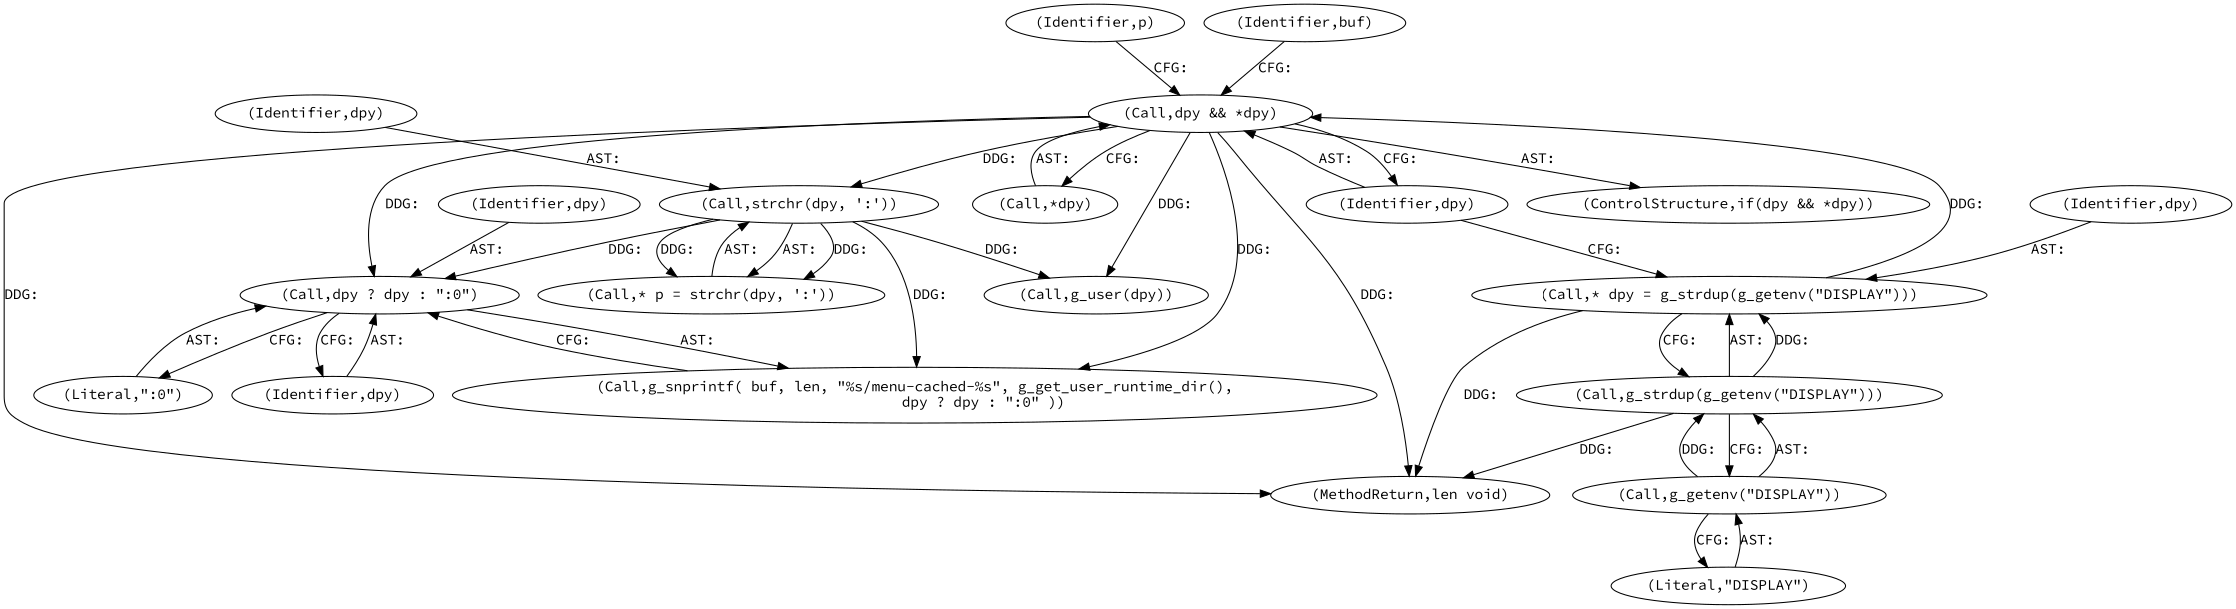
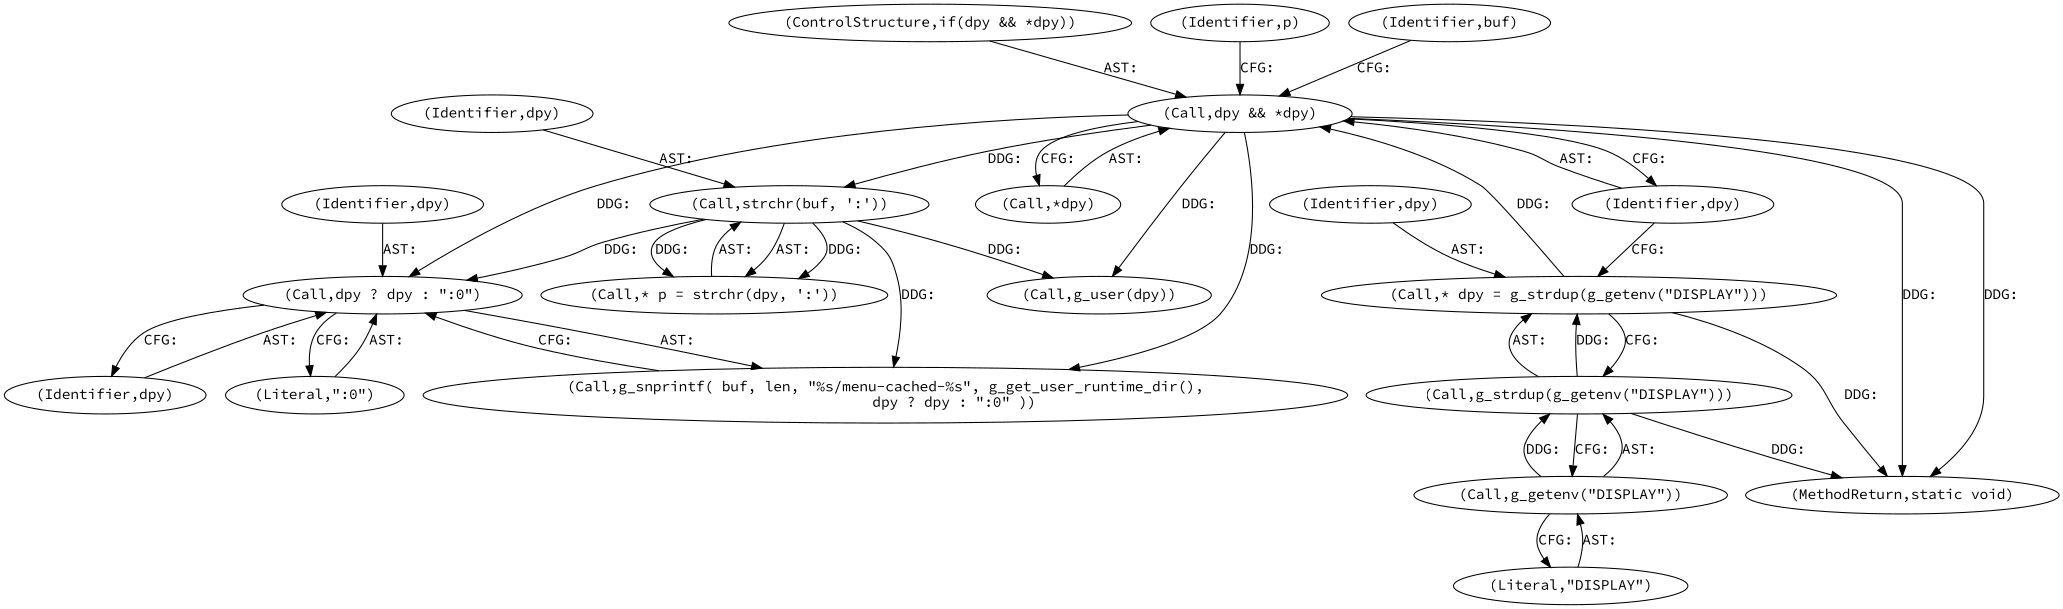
edge "(Call,dpy && *dpy)" -> "(ControlStructure,if(dpy && *dpy))": reversed
node "(Call,strchr(dpy, ':'))": label "(Call,strchr(dpy, ':'))" -> "(Call,strchr(buf, ':'))"
node "(MethodReturn,len void)": label "(MethodReturn,len void)" -> "(MethodReturn,static void)"
